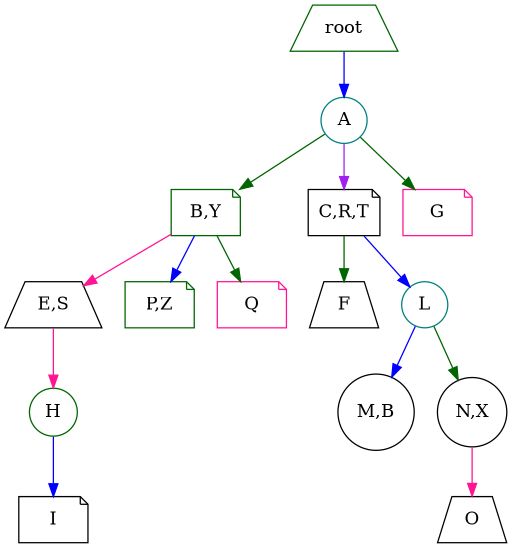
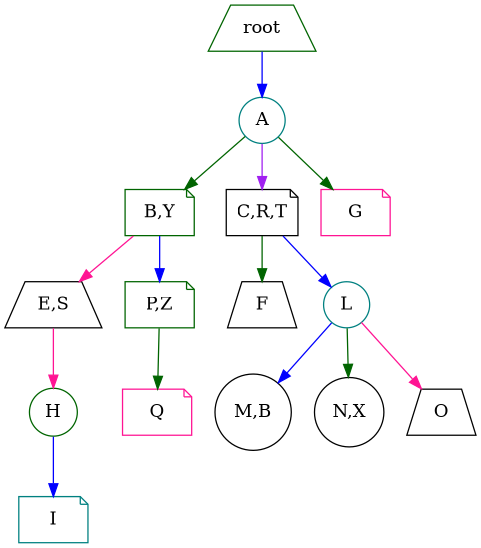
edge "B,Y" -> "Q": now "P,Z" -> "Q"
edge "N,X" -> "O": now "L" -> "O"
node "I": color black -> teal
